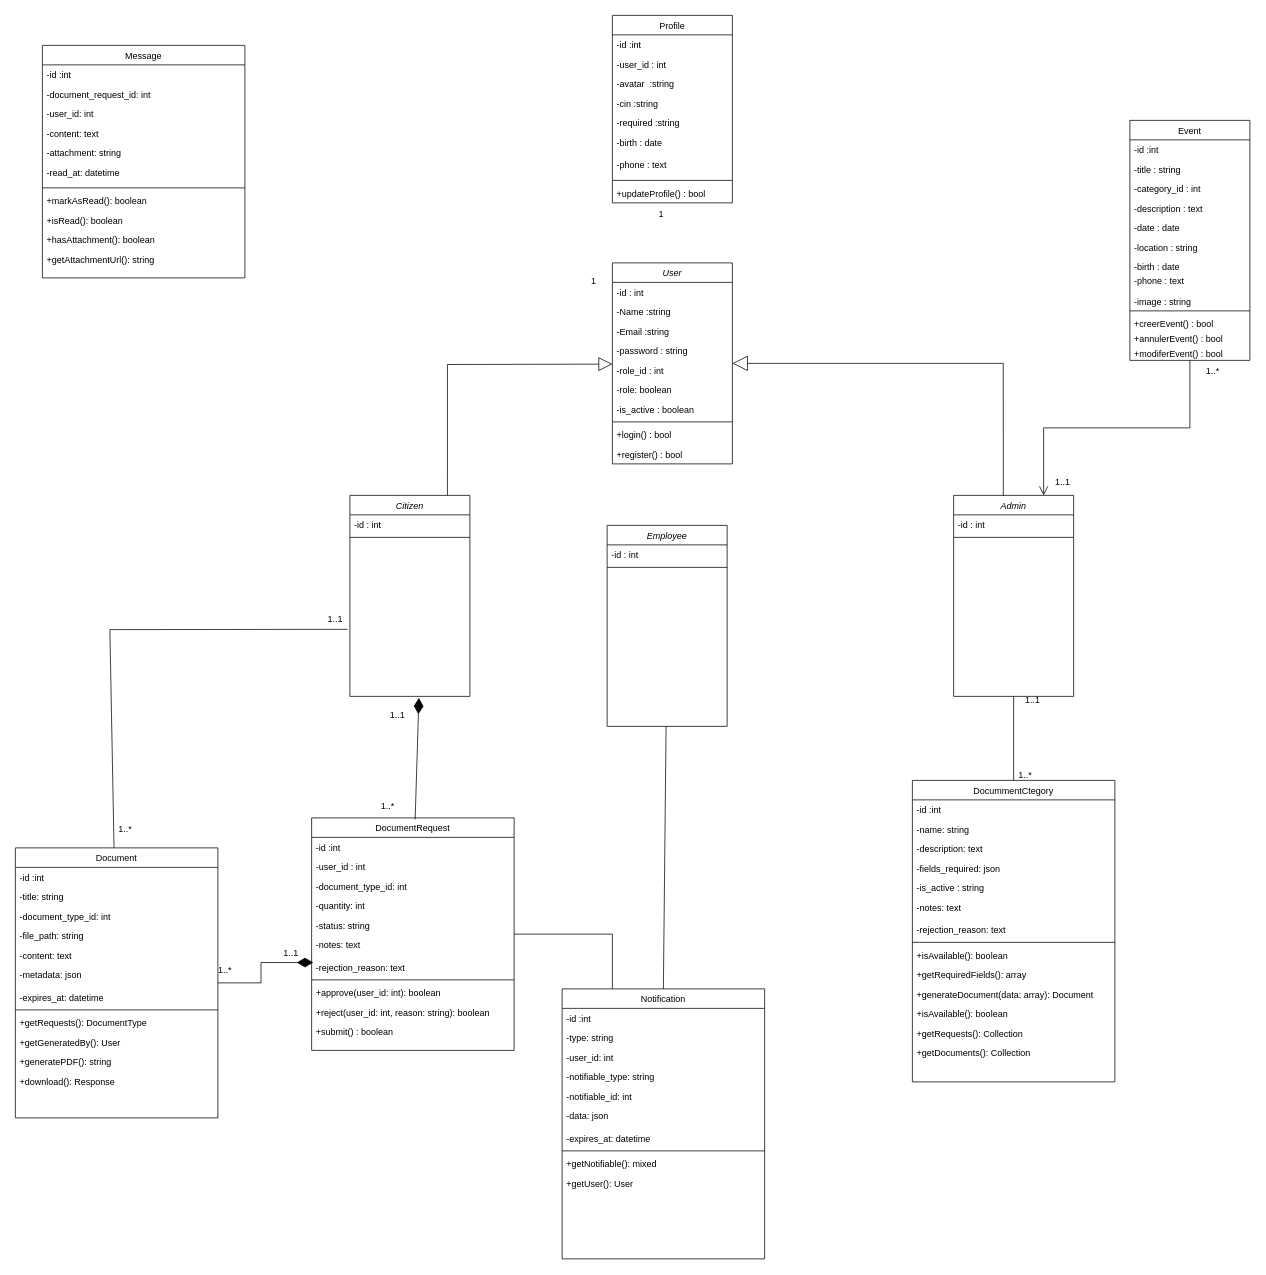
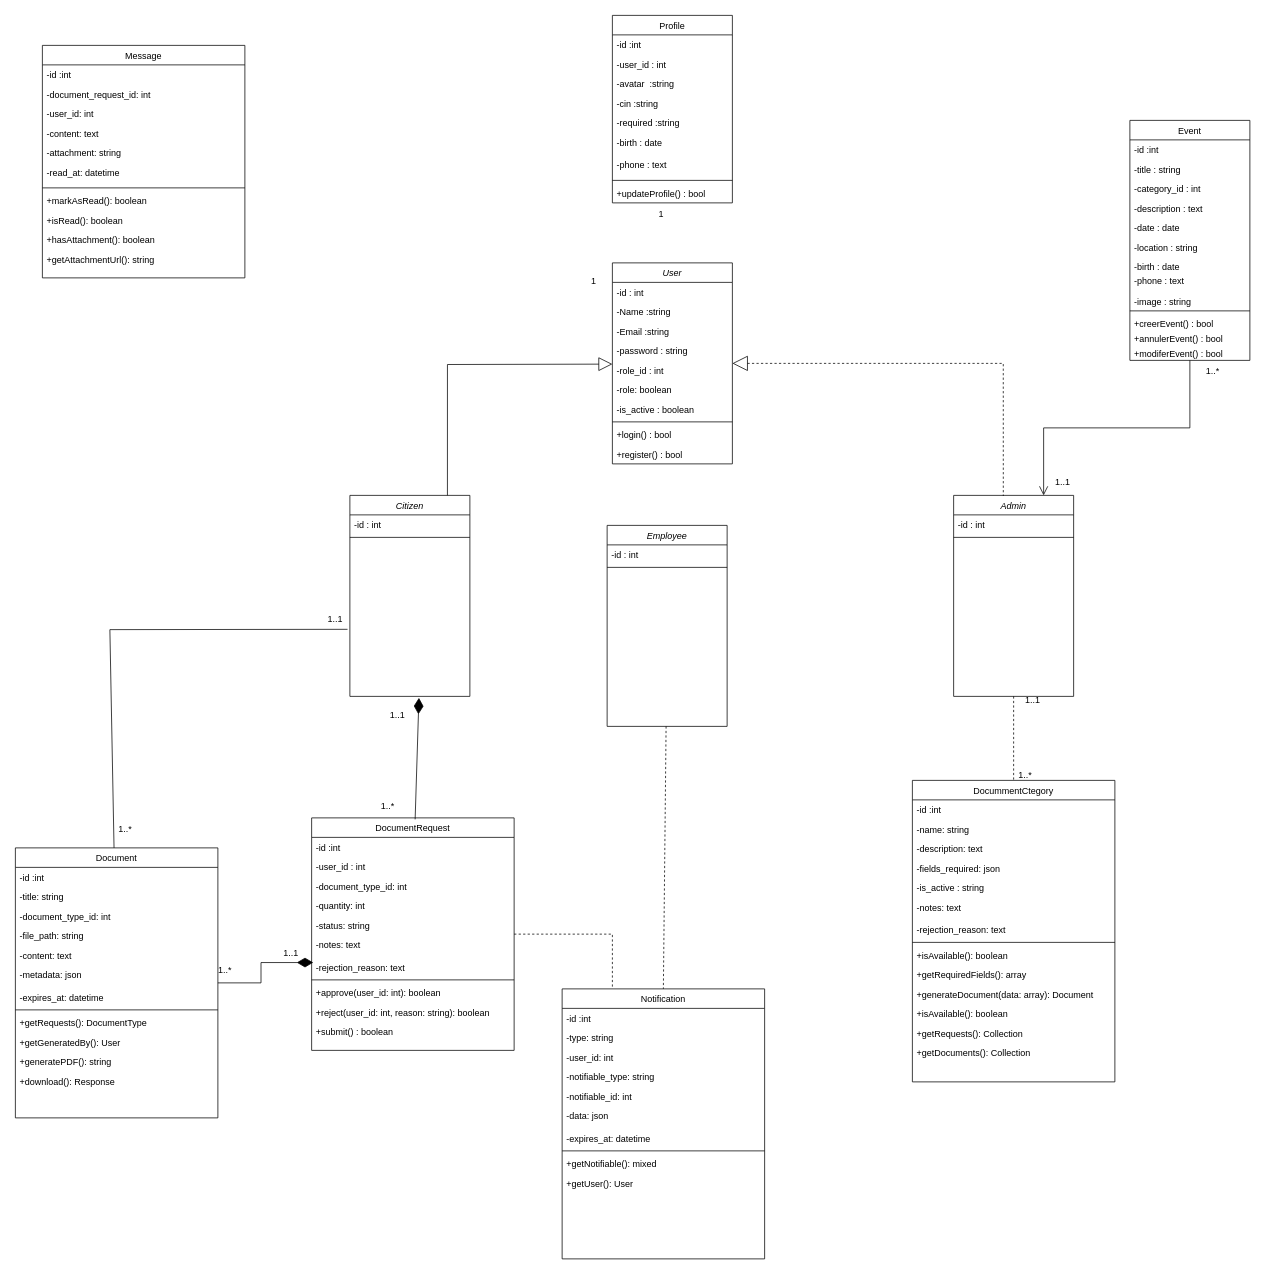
edge "Admin" -> "User": style solid -> dashed
edge "Admin" -- "DocummentCtegory": style solid -> dashed
edge "Employee" -- "Notification": style solid -> dashed
edge "DocumentRequest" -- "Notification": style solid -> dashed
